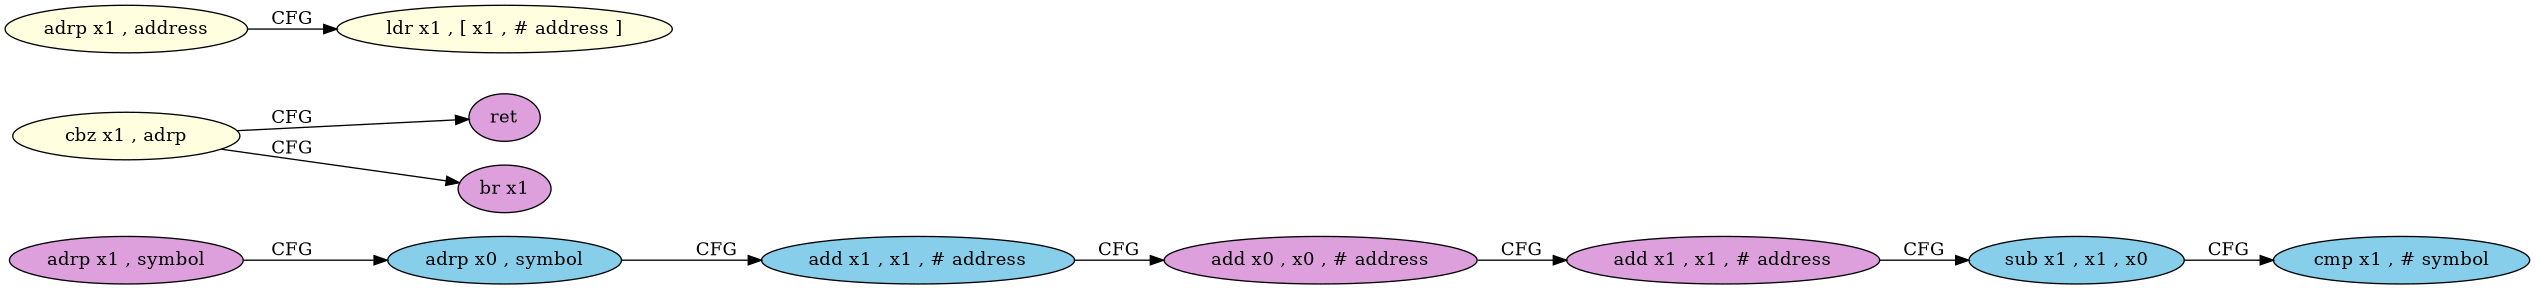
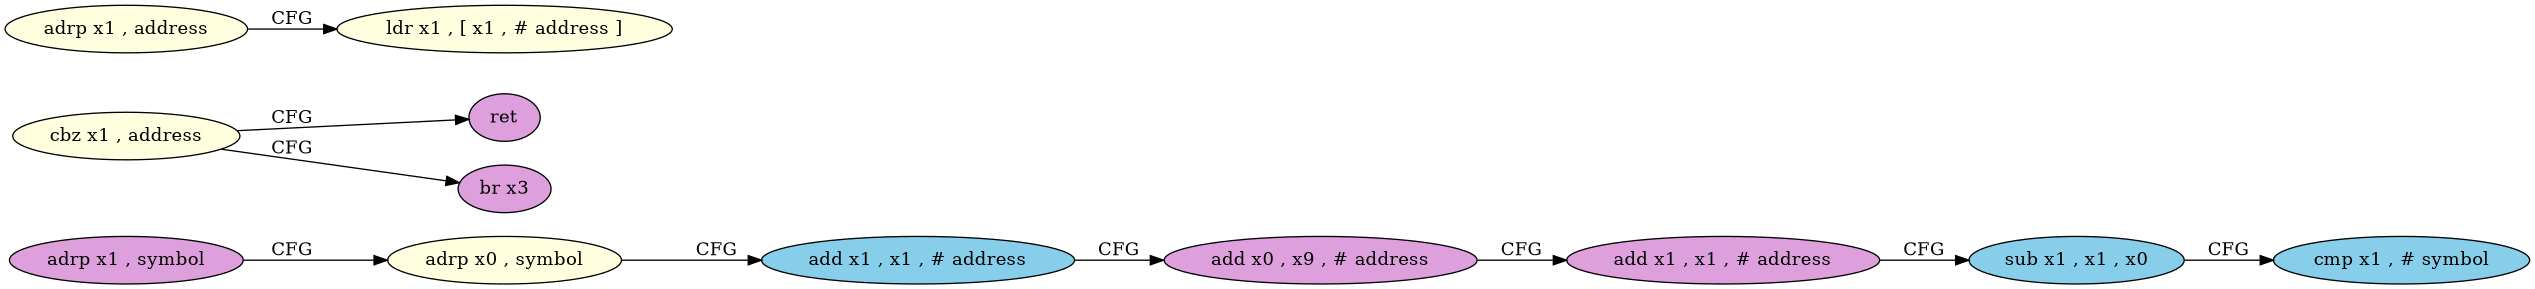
node "cbz x1 , adrp": label "cbz x1 , adrp" -> "cbz x1 , address"
node "br x1": label "br x1" -> "br x3"
node "adrp x0 , symbol": fillcolor skyblue -> lightyellow
node "add x0 , x0 , # address": label "add x0 , x0 , # address" -> "add x0 , x9 , # address"
